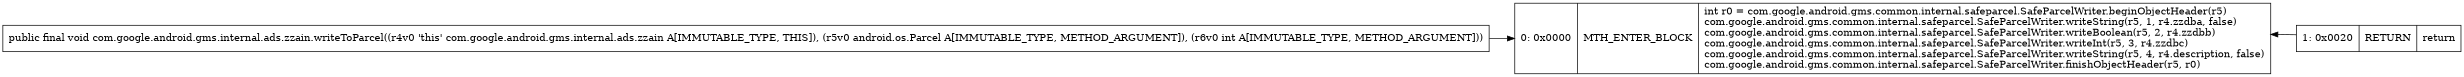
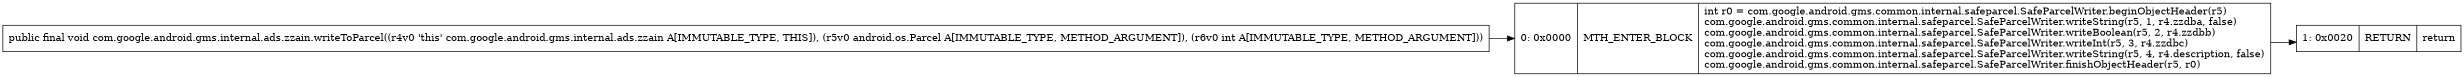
edge "1: 0x0020" -> "0: 0x0000": reversed
